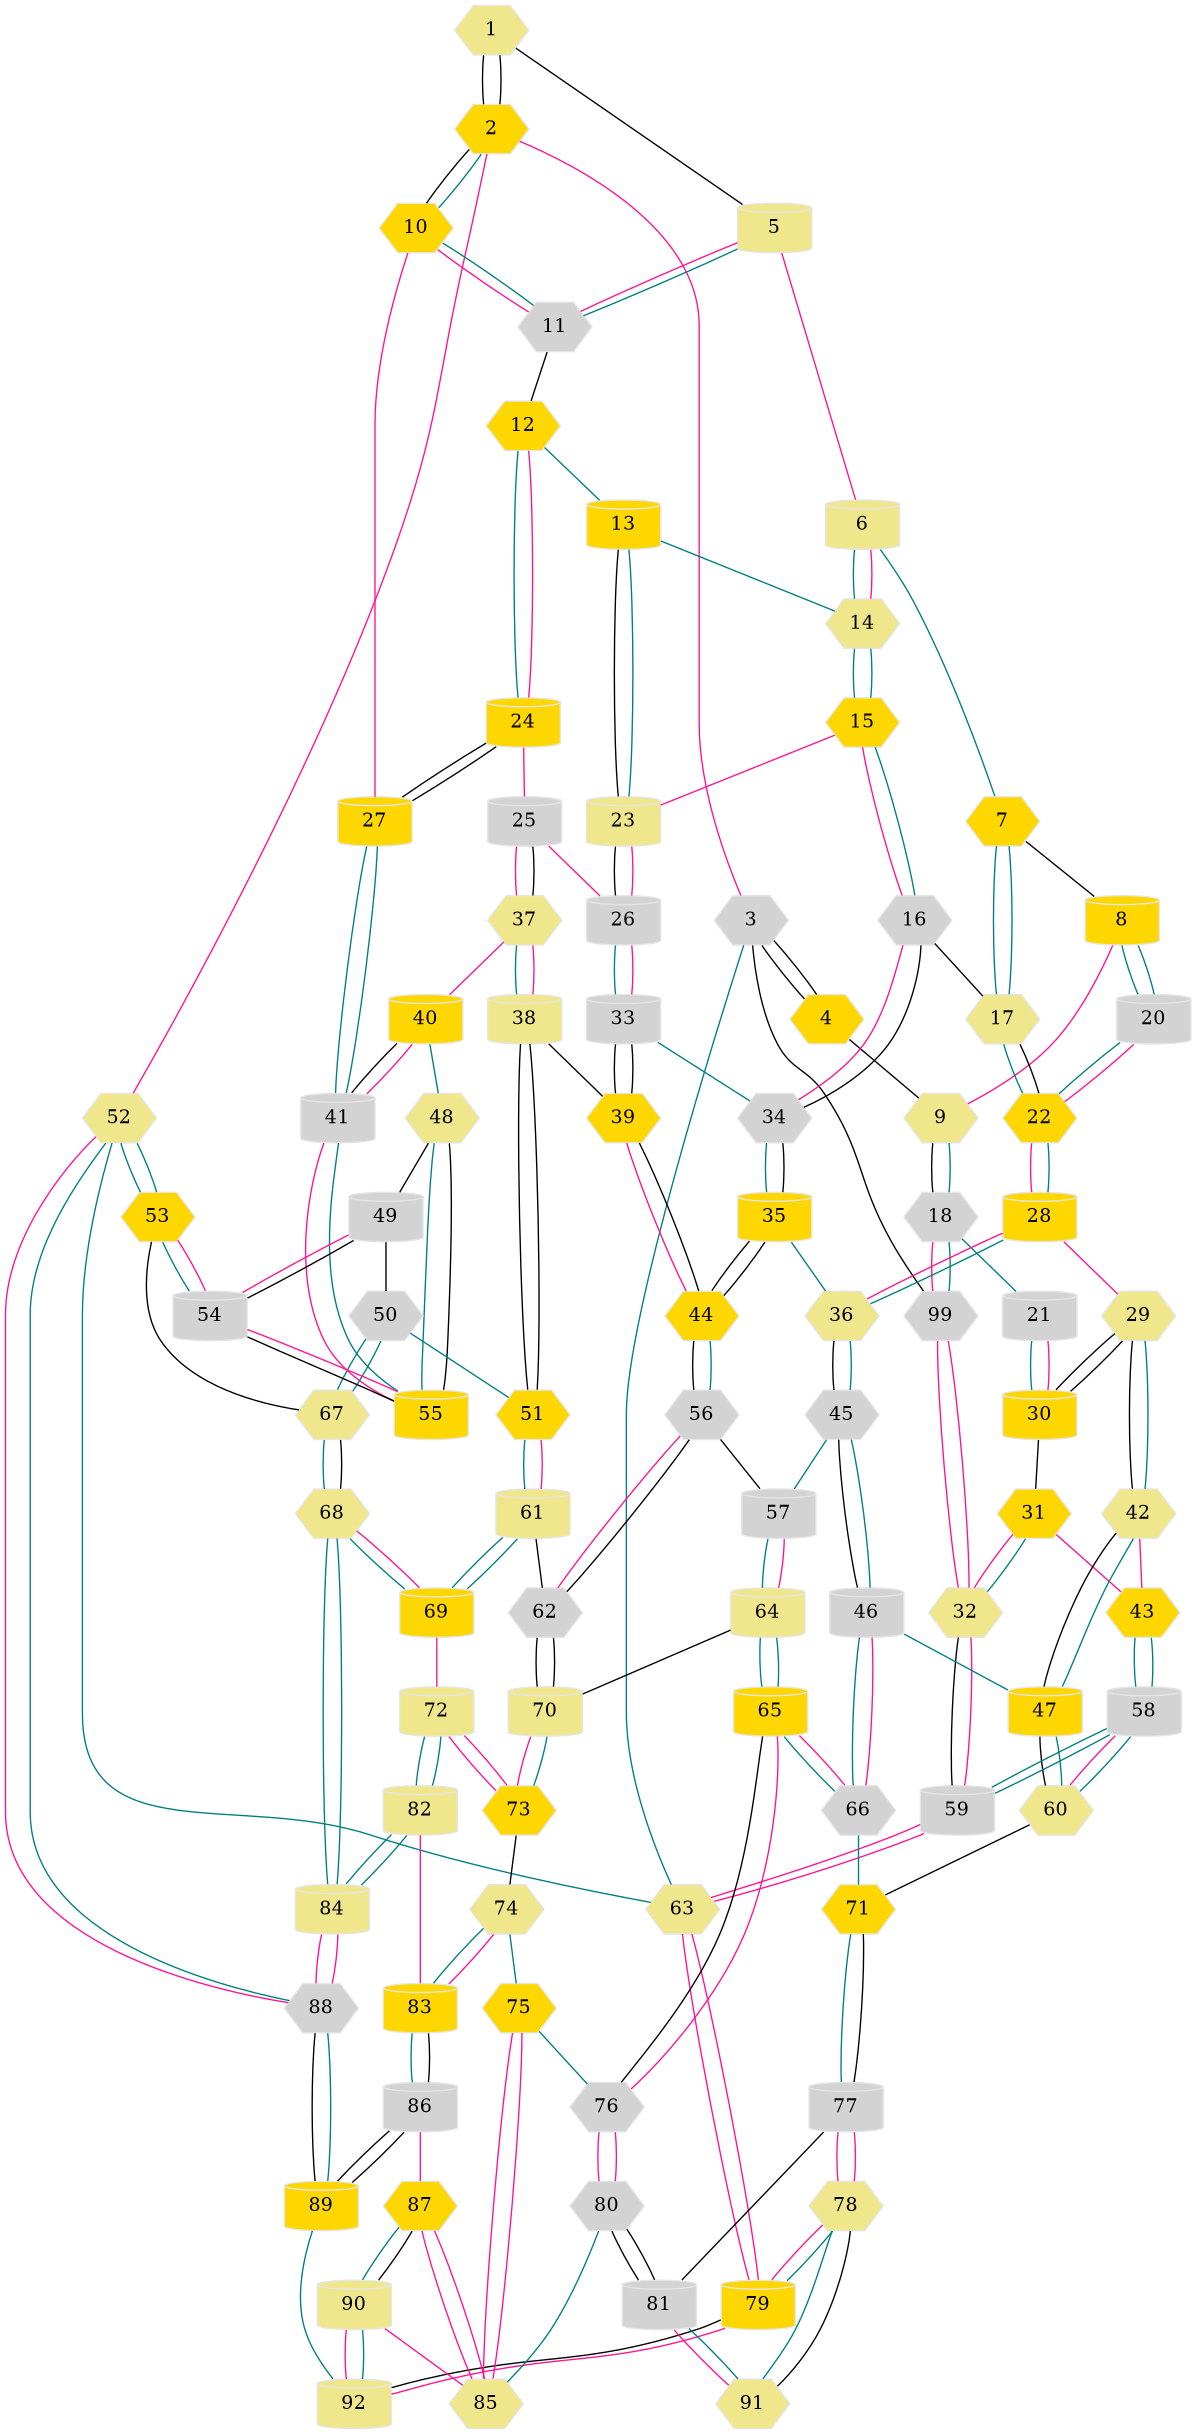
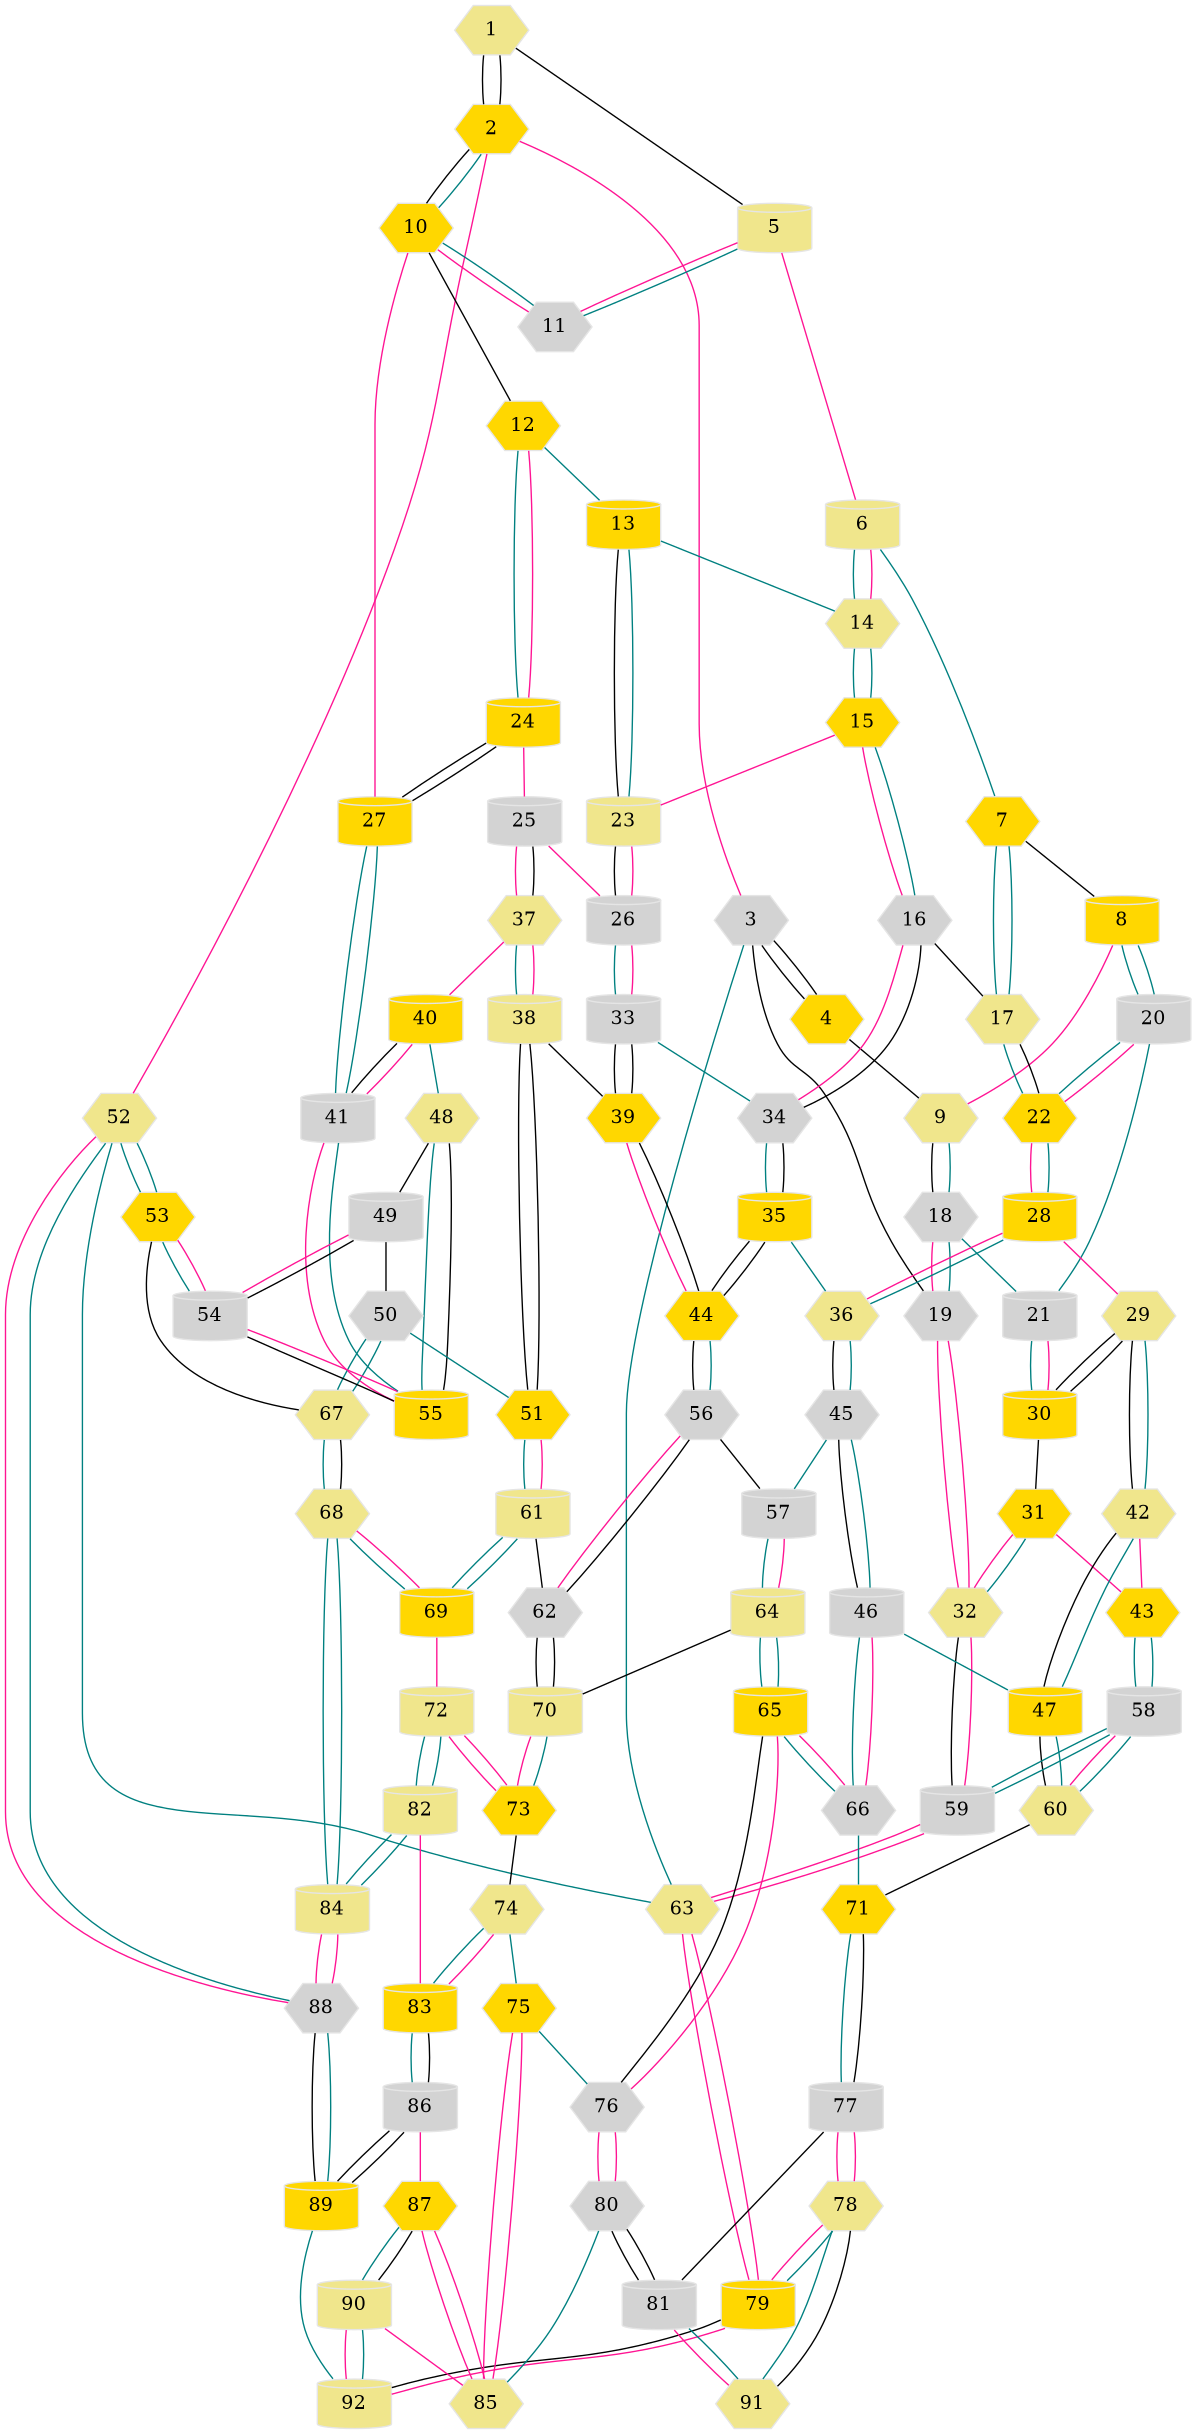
edge "11" -- "12": now "10" -- "12"
edge "20" -- "21": added
node "99": label "99" -> "19"
